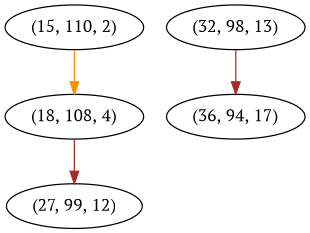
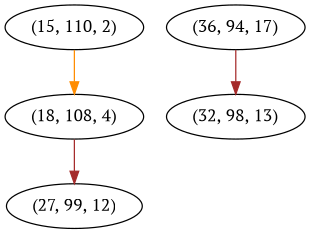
edge "(32, 98, 13)" -> "(36, 94, 17)": reversed
